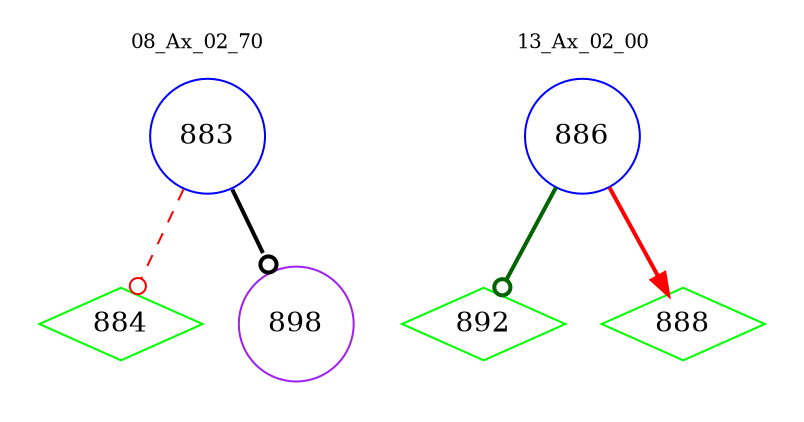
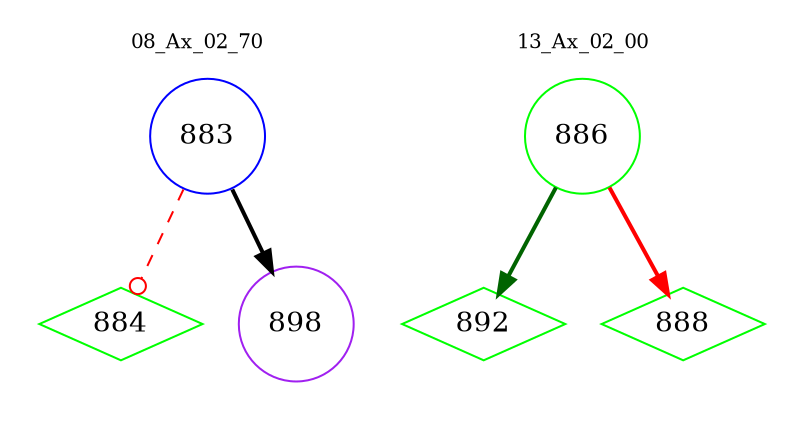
node "886": color blue -> green
edge "883" -> "898": arrowhead odot -> normal
edge "886" -> "892": arrowhead odot -> normal
